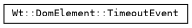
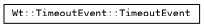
node "Wt::DomElement::TimeoutEvent": label "Wt::DomElement::TimeoutEvent" -> "Wt::TimeoutEvent::TimeoutEvent"
